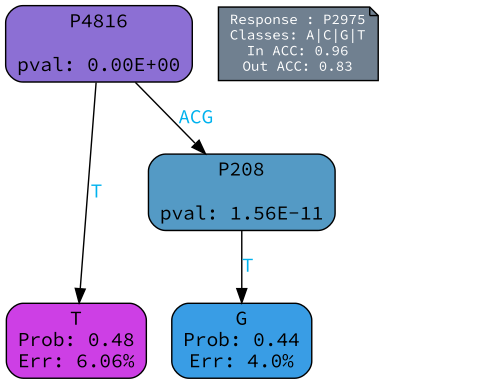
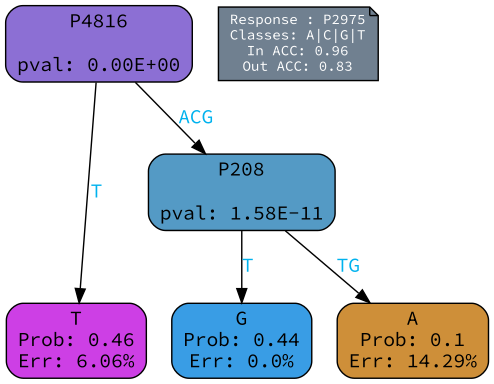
node "P208 pval: 1.56E-11": label "P208 pval: 1.56E-11" -> "P208 pval: 1.58E-11"
node "T Prob: 0.48 Err: 6.06%": label "T Prob: 0.48 Err: 6.06%" -> "T Prob: 0.46 Err: 6.06%"
node "G Prob: 0.44 Err: 4.0%": label "G Prob: 0.44 Err: 4.0%" -> "G Prob: 0.44 Err: 0.0%"
node "A Prob: 0.1 Err: 14.29%": added
